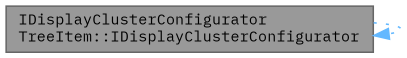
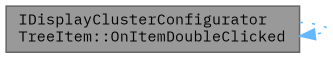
node "IDisplayClusterConfigurator TreeItem::IDisplayClusterConfigurator": label "IDisplayClusterConfigurator TreeItem::IDisplayClusterConfigurator" -> "IDisplayClusterConfigurator TreeItem::OnItemDoubleClicked"
